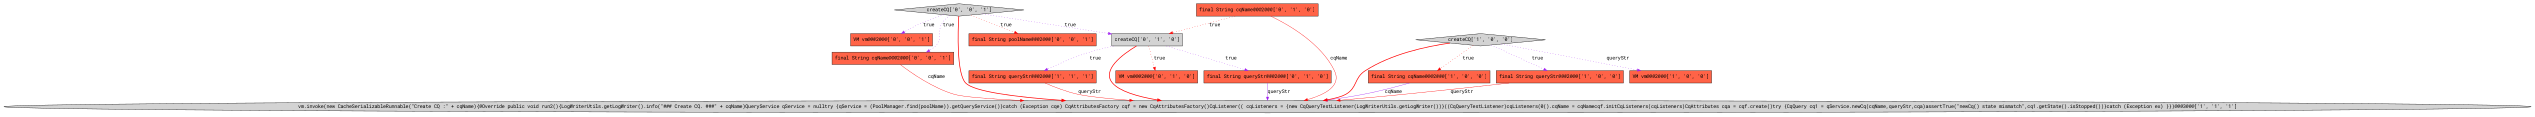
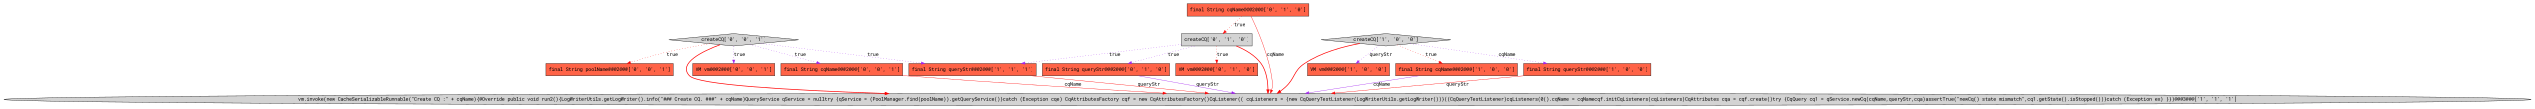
edge "createCQ['0', '0', '1']" -> "createCQ['0', '1', '0']": now "createCQ['0', '0', '1']" -> "final String queryStr@@@2@@@['1', '1', '1']"
edge "createCQ['1', '0', '0']" -> "final String queryStr@@@2@@@['1', '0', '0']": label "true" -> "cqName"
